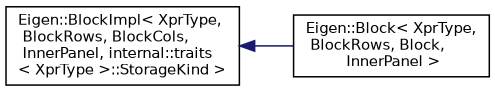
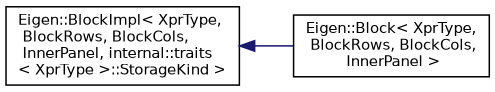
node "Eigen::Block< XprType, BlockRows, Block, InnerPanel >": label "Eigen::Block< XprType, BlockRows, Block, InnerPanel >" -> "Eigen::Block< XprType, BlockRows, BlockCols, InnerPanel >"
